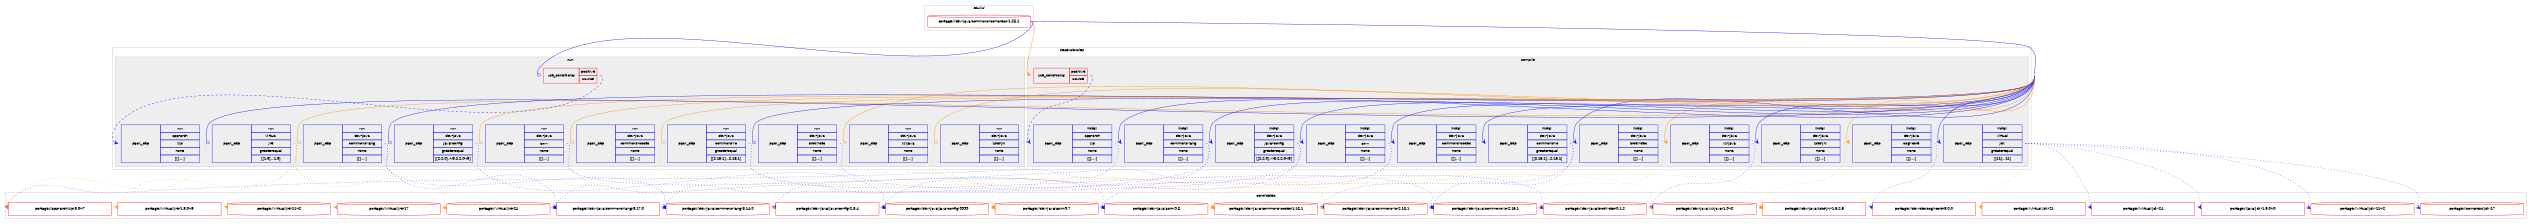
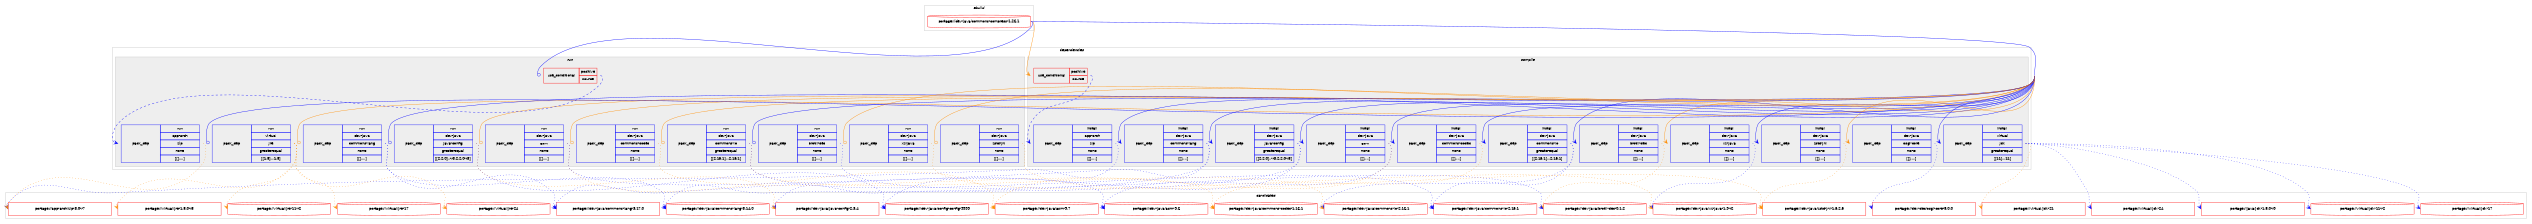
node "portage://dev-java/java-config-9999": label "portage://dev-java/java-config-9999" -> "portage://dev-java/config-config-9999"
node "portage://compress/jdk-17": label "portage://compress/jdk-17" -> "portage://virtual/jdk-17"
